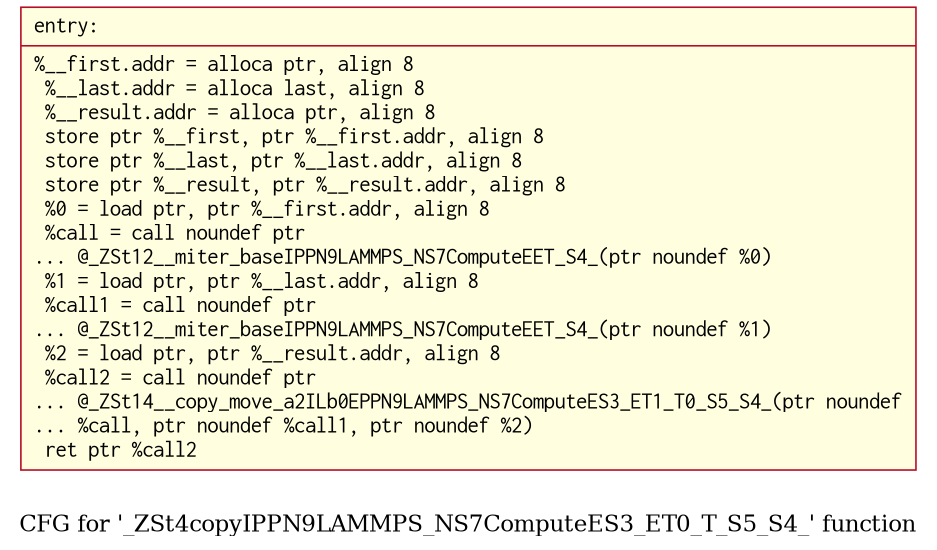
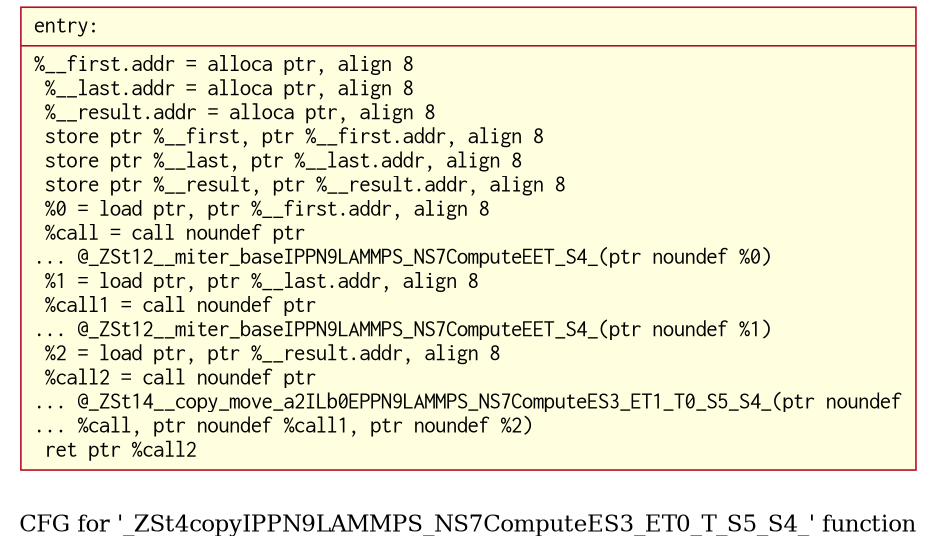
node "entry:": text "%__last.addr = alloca last, align 8" -> "%__last.addr = alloca ptr, align 8"
